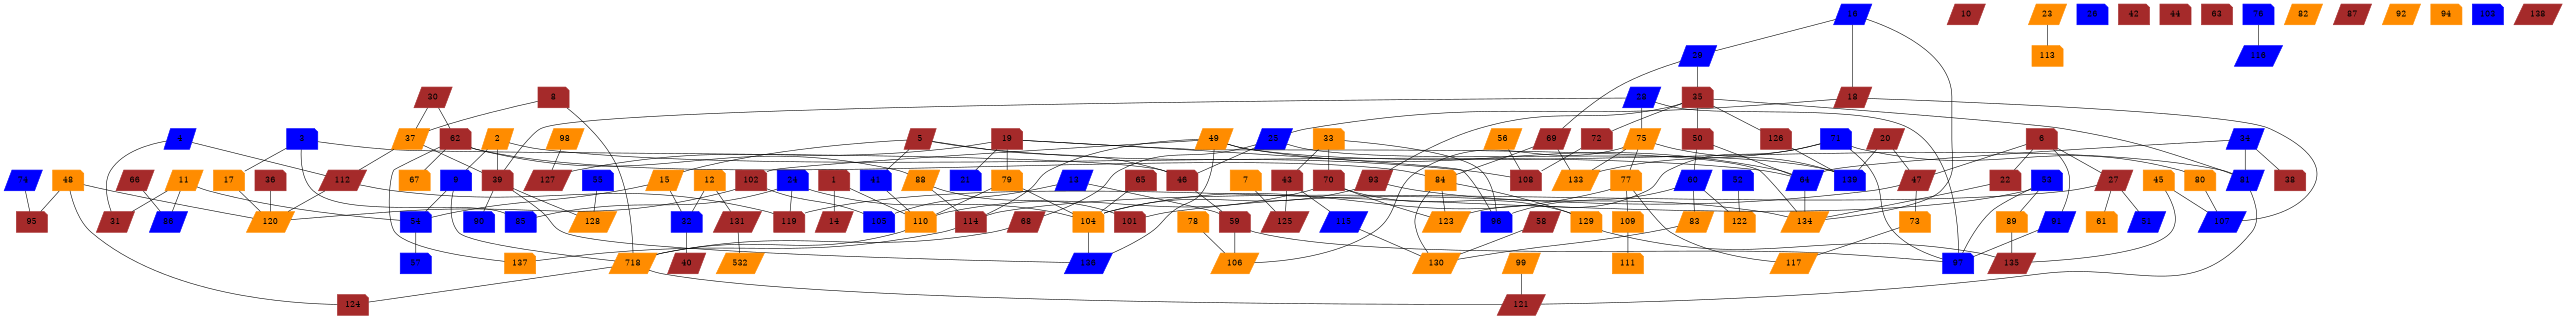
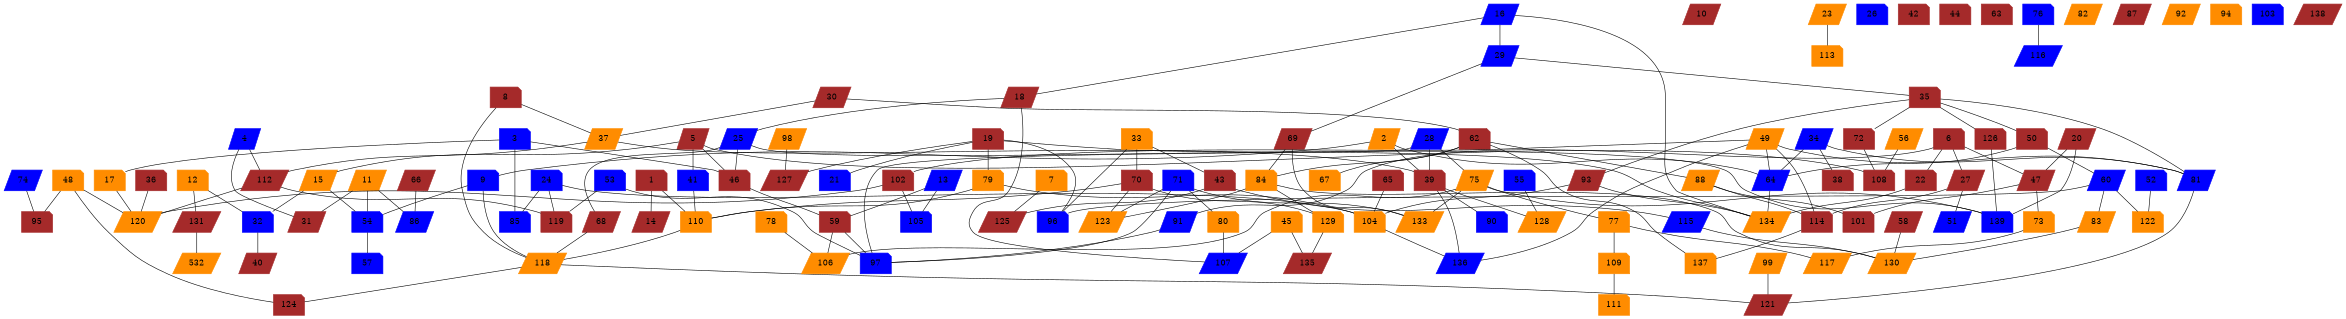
edge "77" -- "104": removed
node "89": removed
node "61": removed
node "718": label "718" -> "118"
